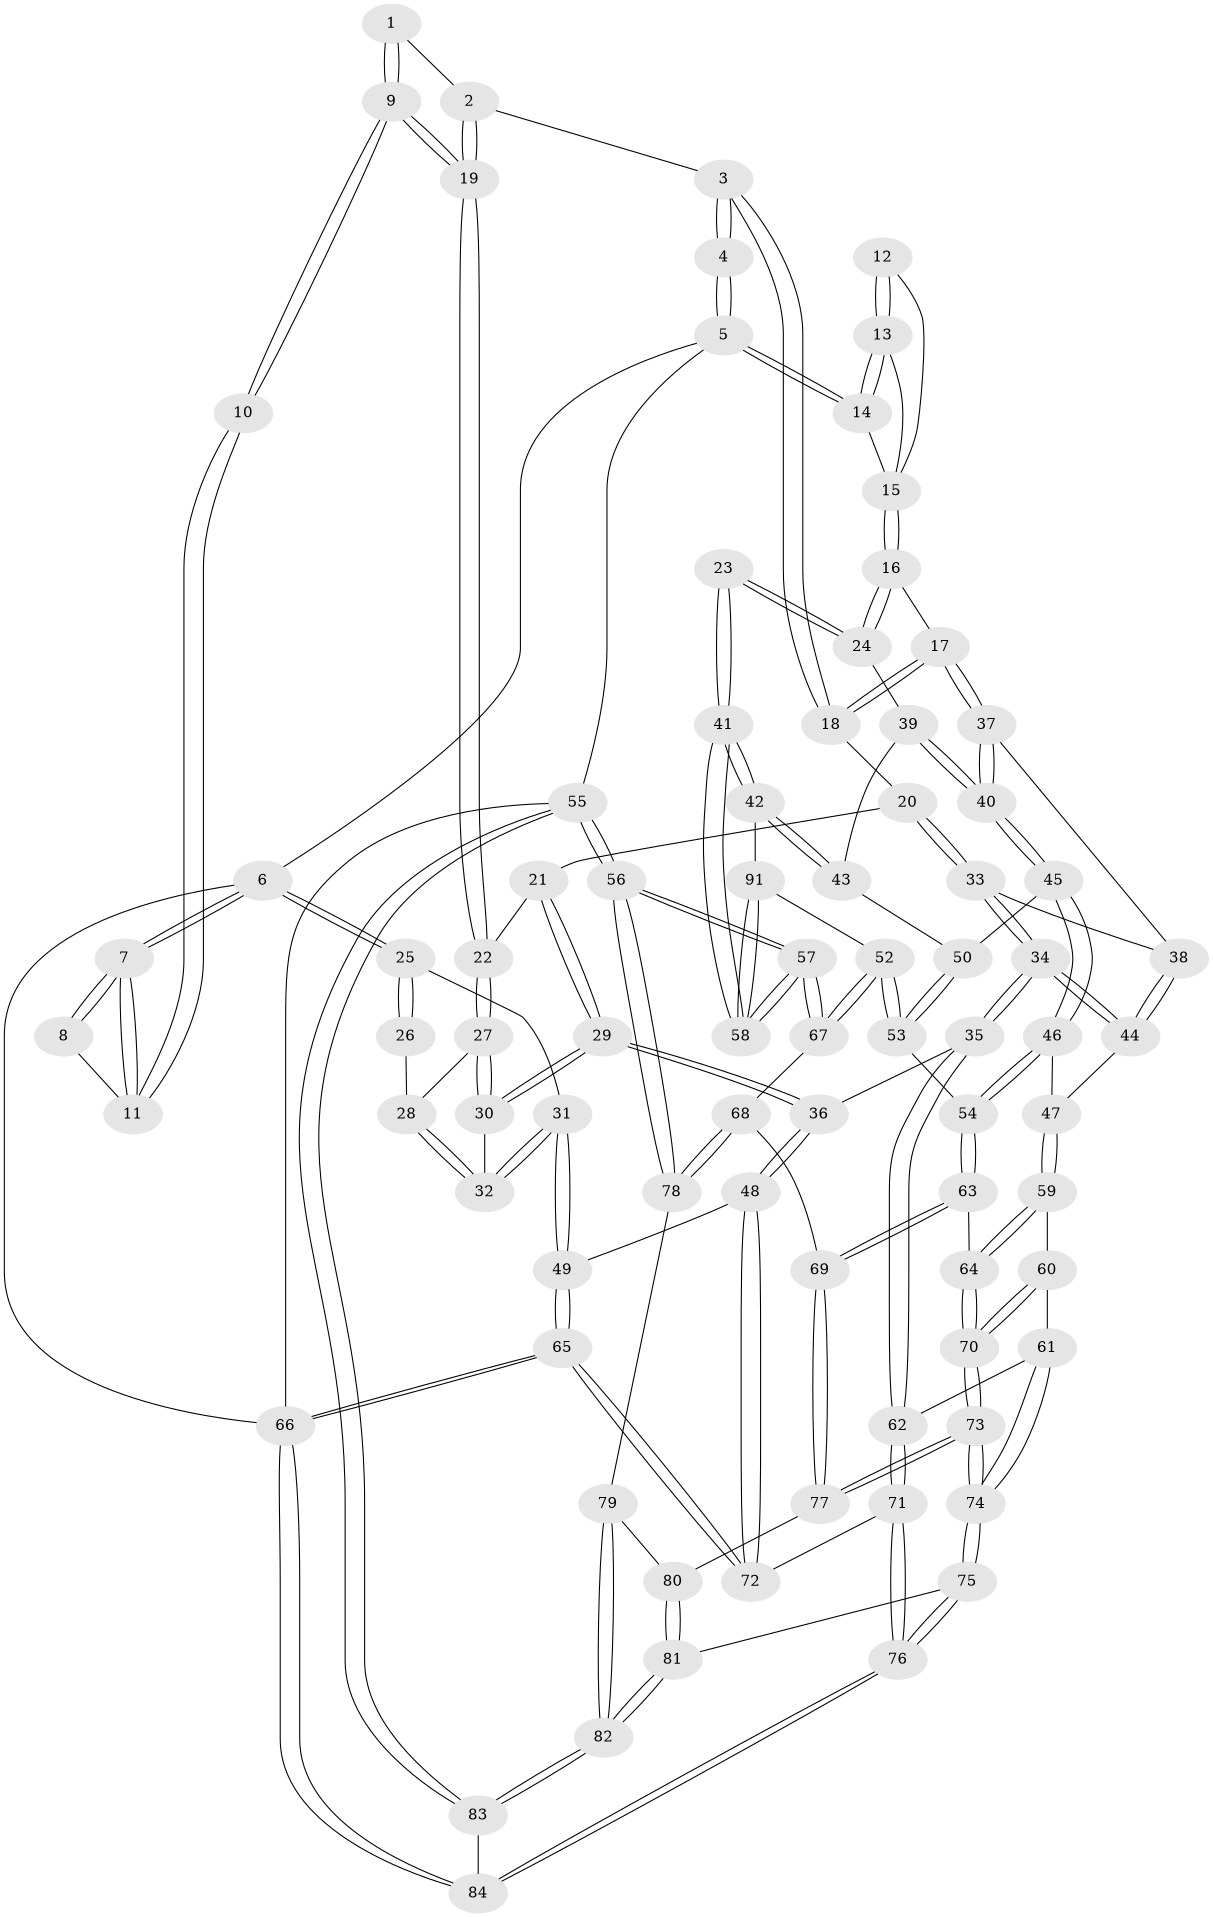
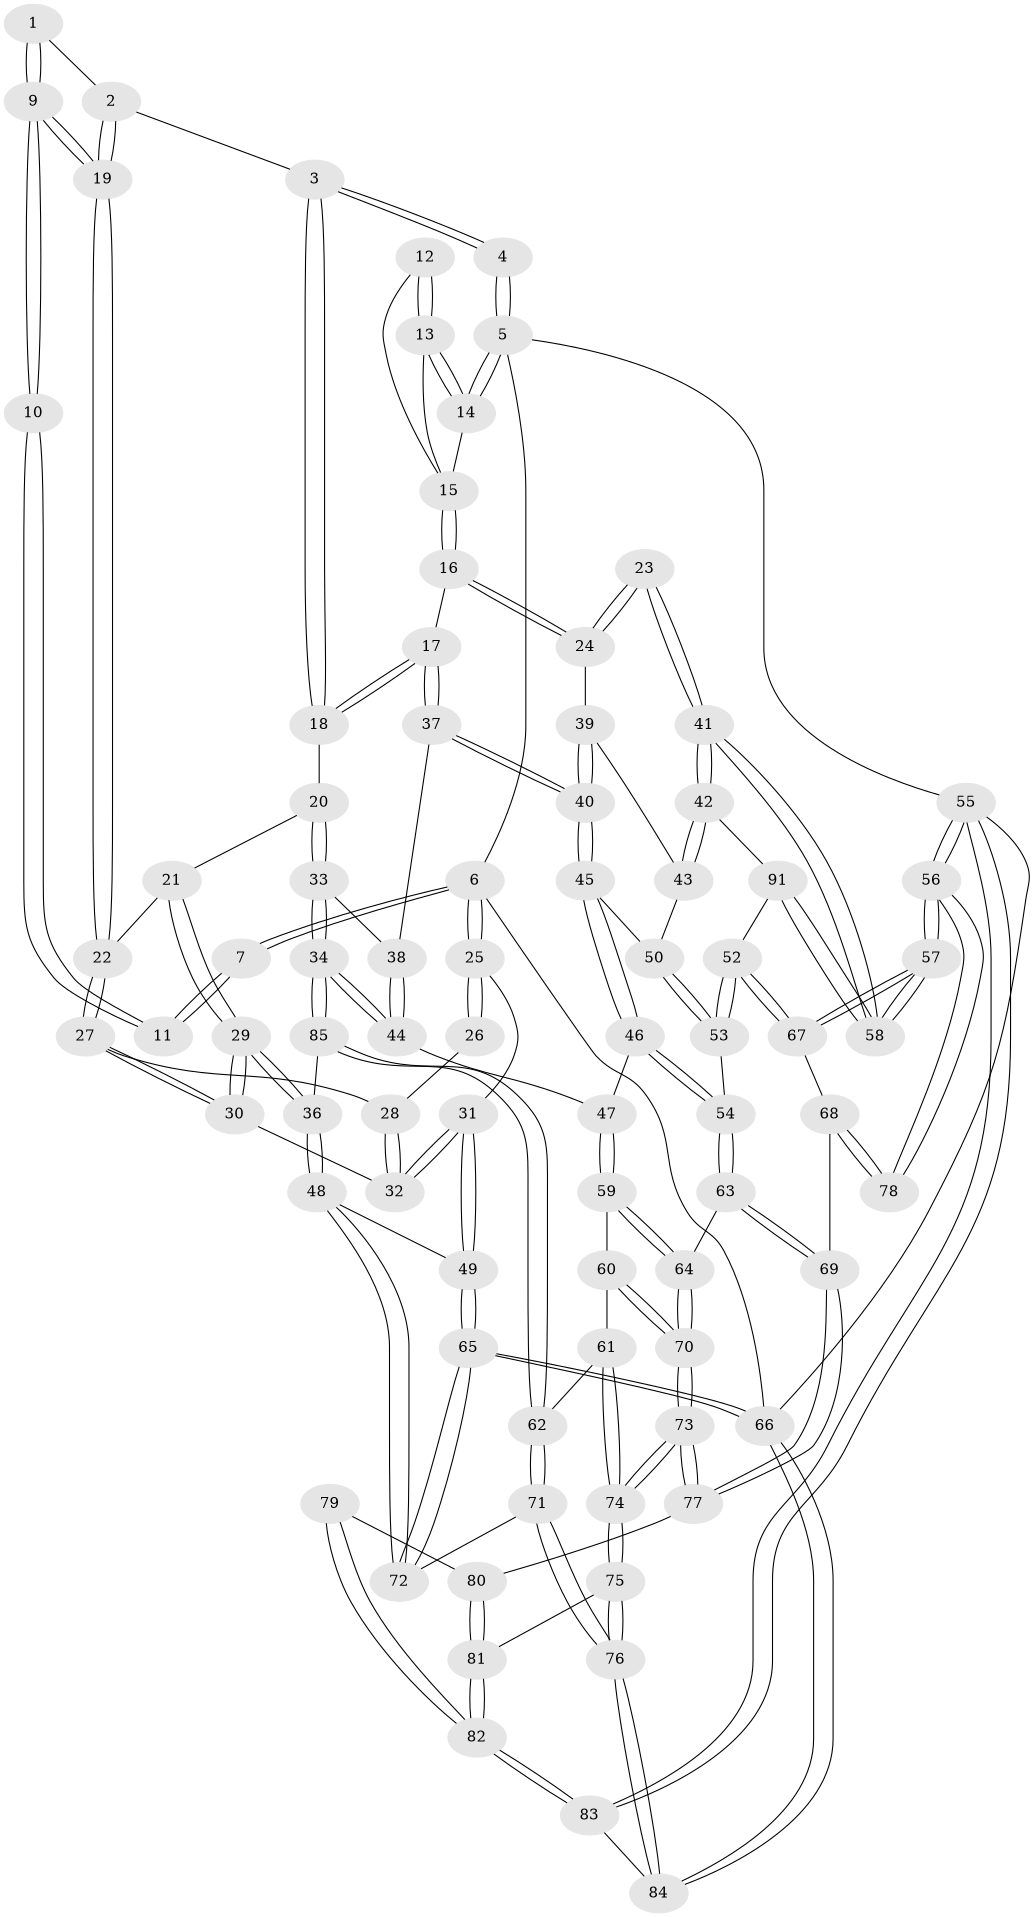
node "8": removed
node "35": label "35" -> "85"
edge "78" -- "79": removed
